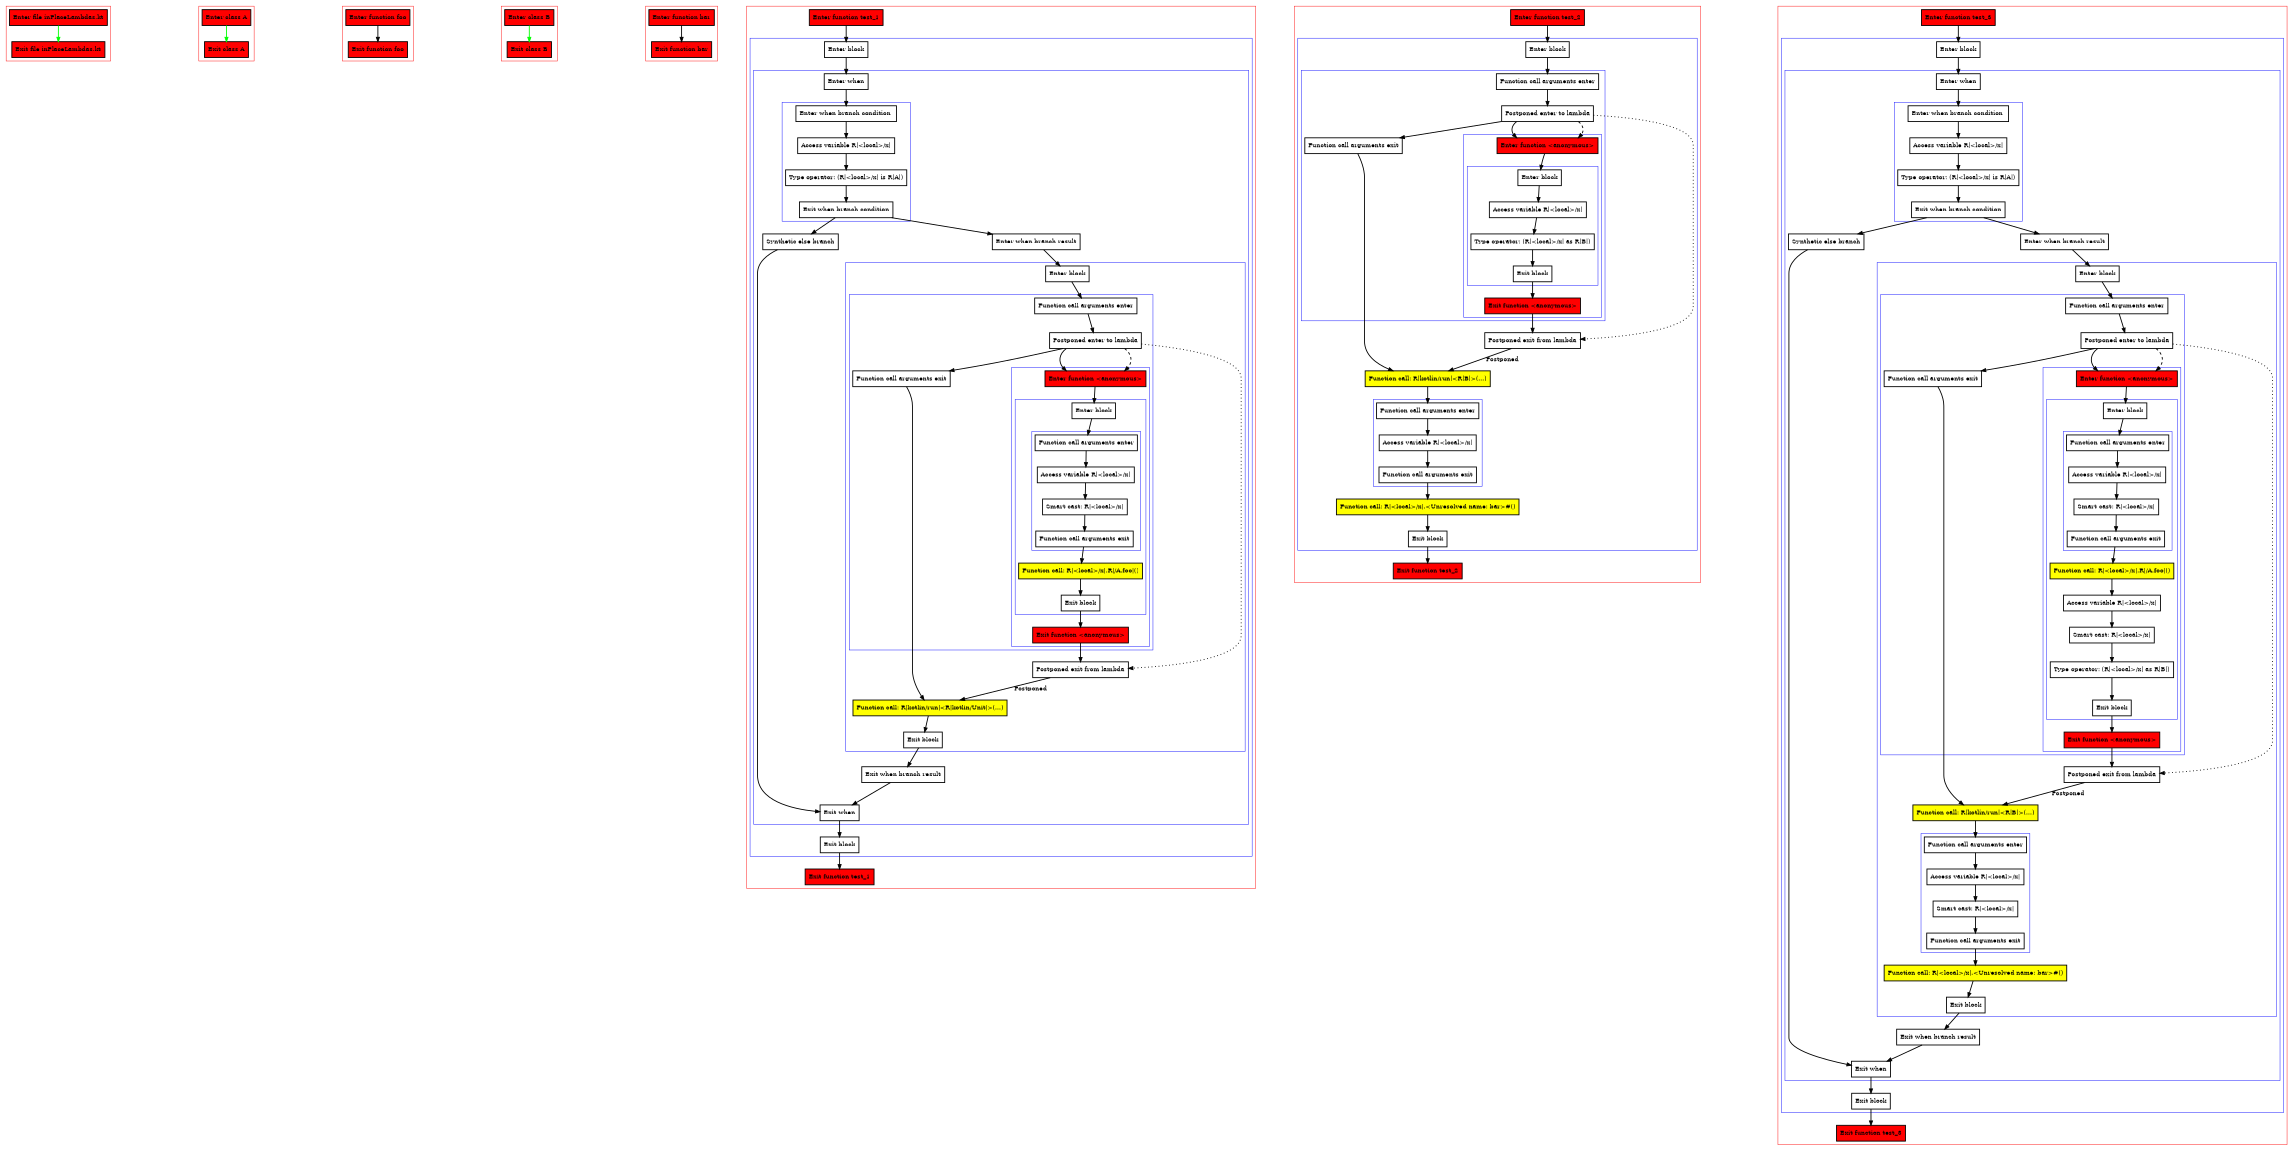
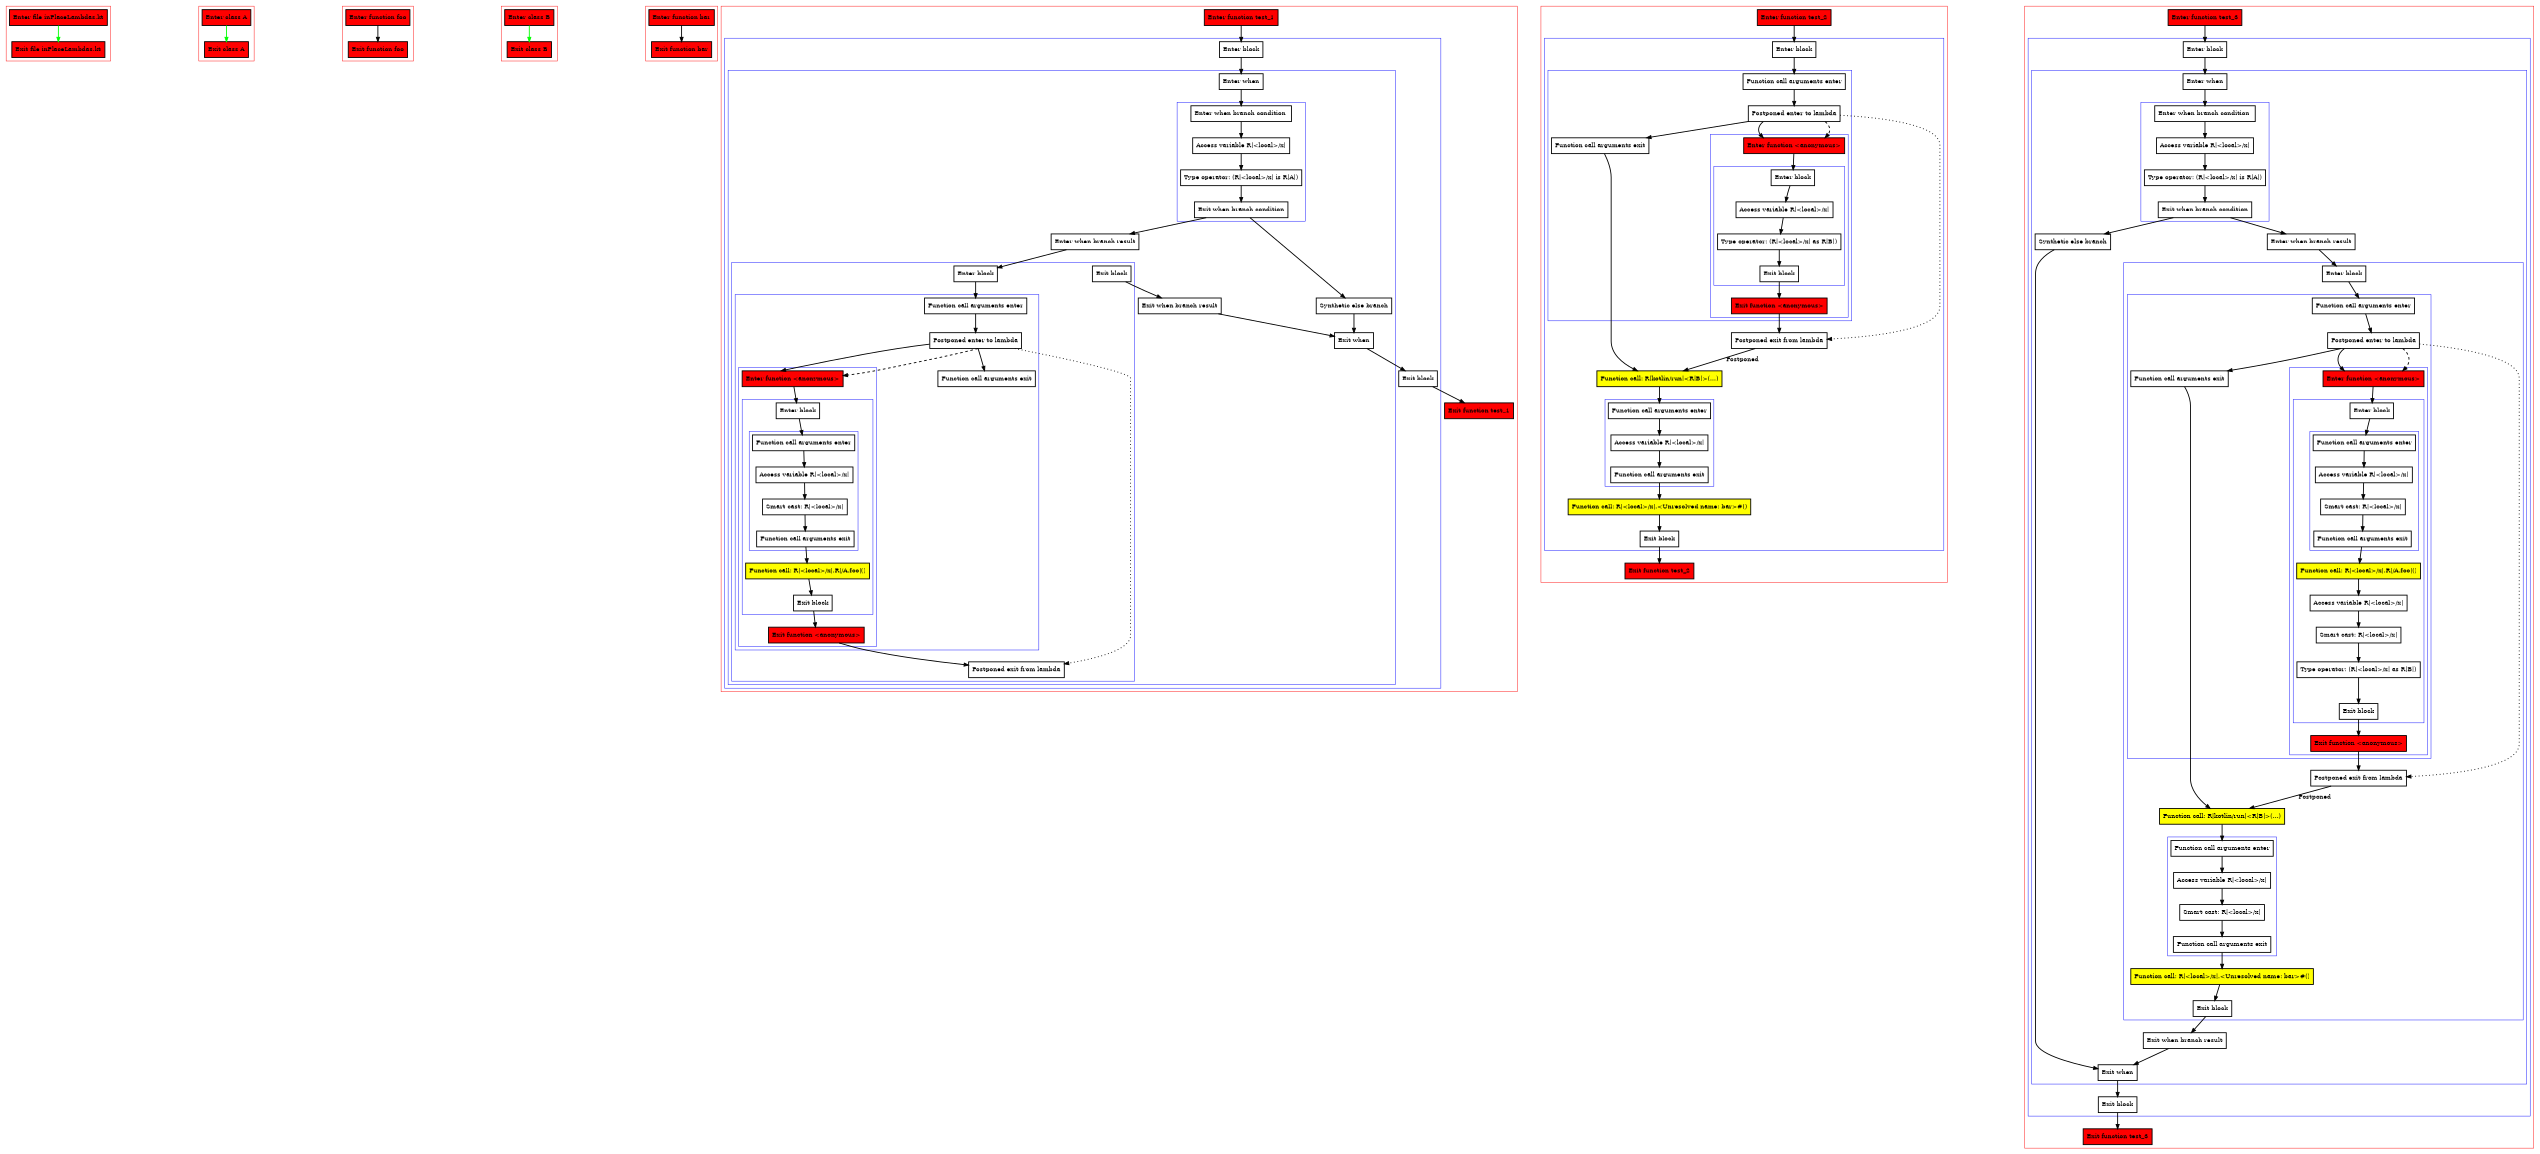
node "Function call: R|kotlin/run|<R|kotlin/Unit|>(...)": removed
